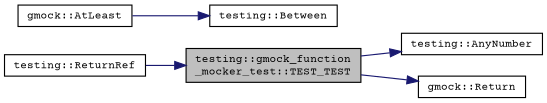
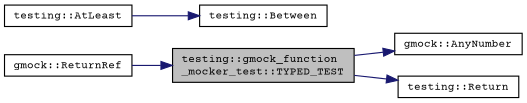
node "gmock::AtLeast": label "gmock::AtLeast" -> "testing::AtLeast"
node "testing::AnyNumber": label "testing::AnyNumber" -> "gmock::AnyNumber"
node "testing::ReturnRef": label "testing::ReturnRef" -> "gmock::ReturnRef"
node "testing::gmock_function _mocker_test::TEST_TEST": label "testing::gmock_function _mocker_test::TEST_TEST" -> "testing::gmock_function _mocker_test::TYPED_TEST"
node "gmock::Return": label "gmock::Return" -> "testing::Return"
